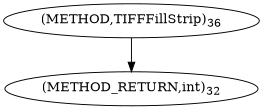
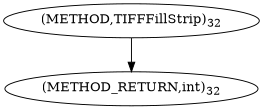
node "(METHOD,TIFFFillStrip)": text "36" -> "32"
